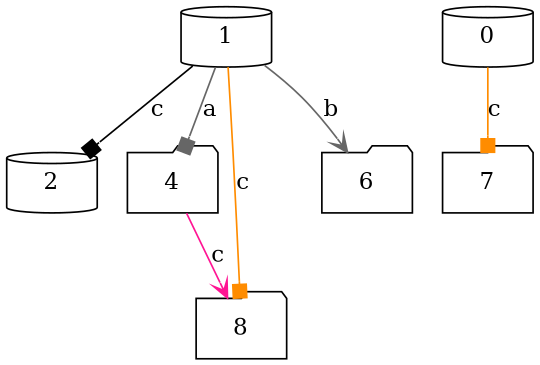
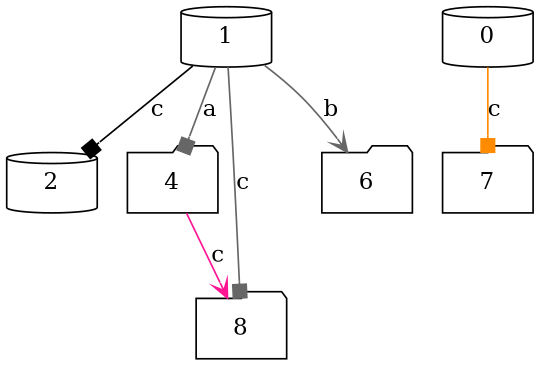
edge "1" -> "8": color darkorange -> gray40
